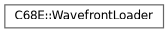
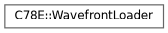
node "C68E::WavefrontLoader": label "C68E::WavefrontLoader" -> "C78E::WavefrontLoader"
